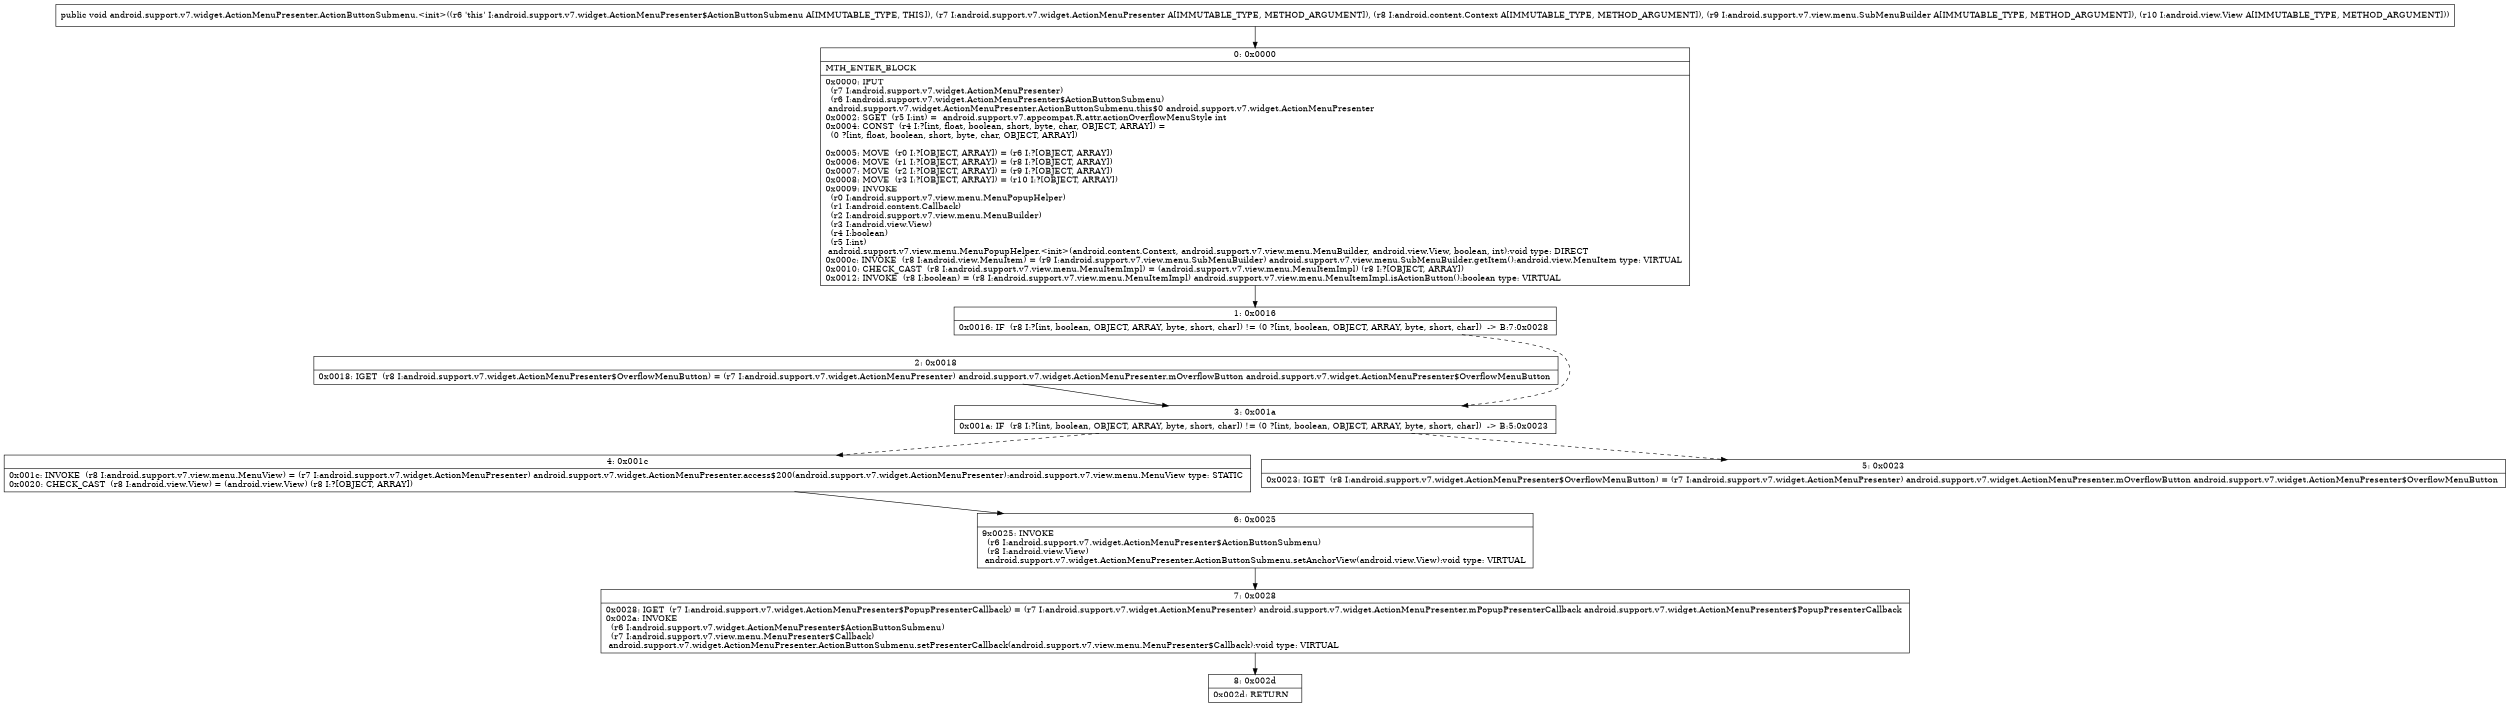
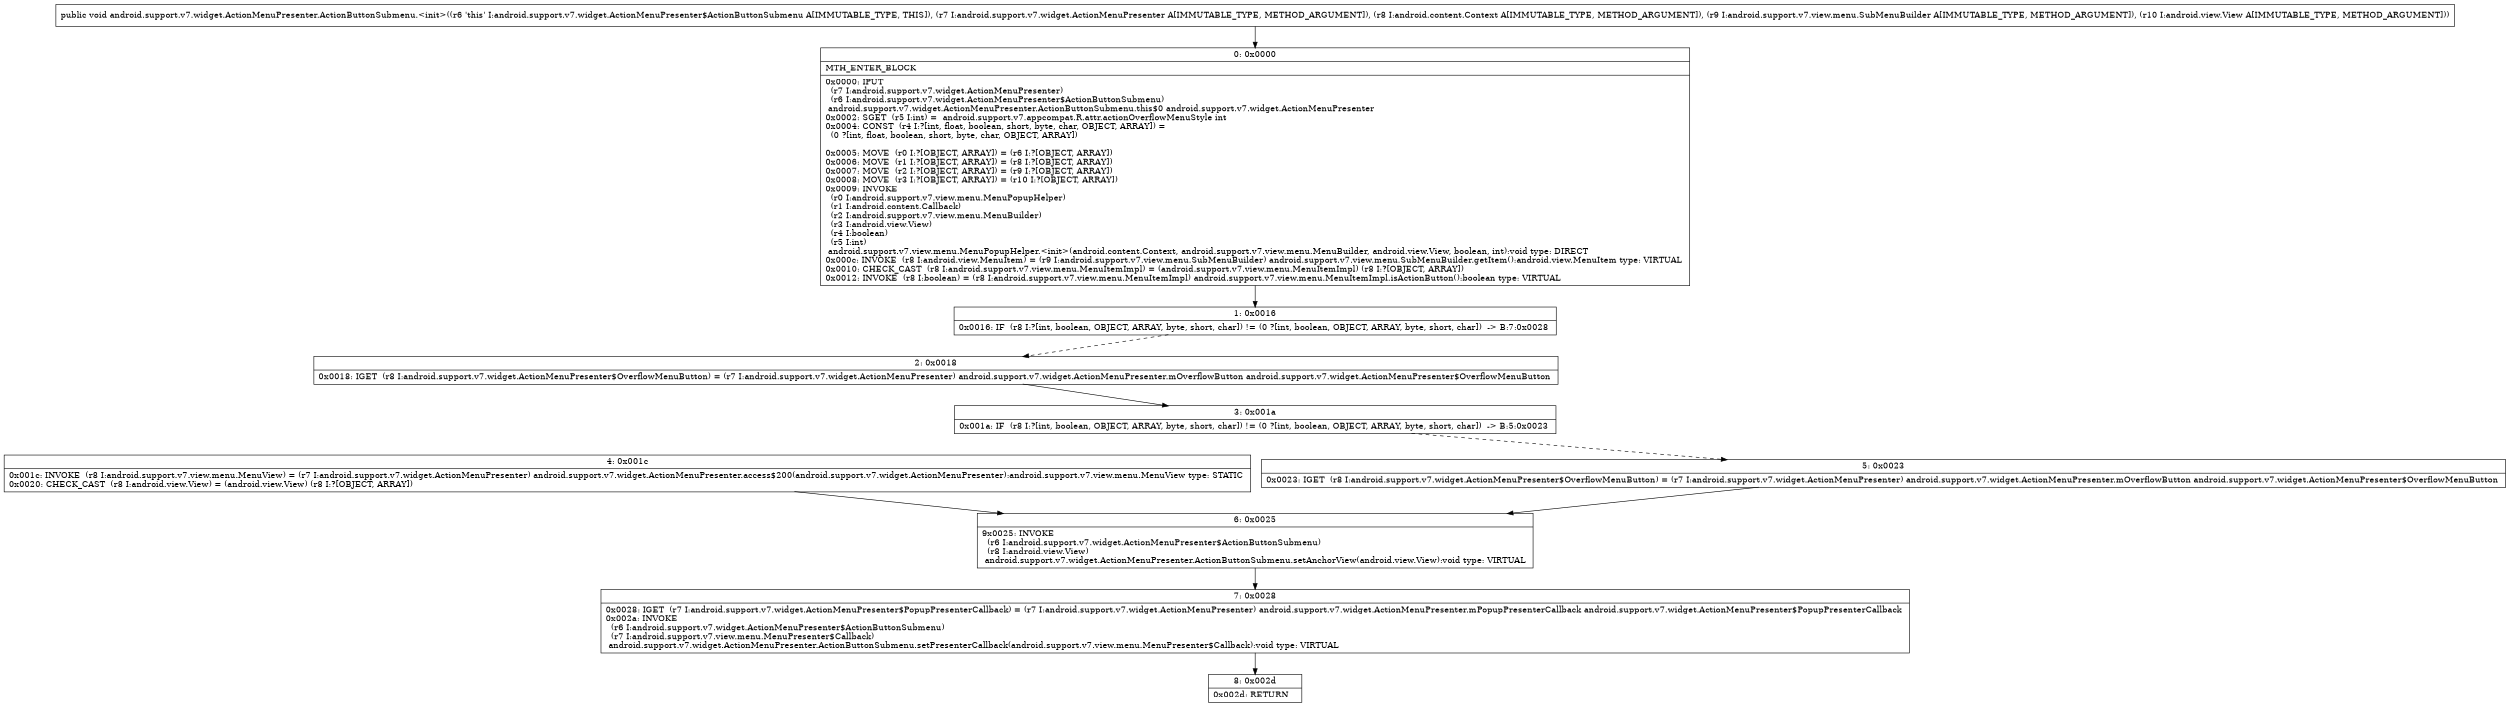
edge "1: 0x0016" -> "3: 0x001a": now "1: 0x0016" -> "2: 0x0018"
edge "3: 0x001a" -> "4: 0x001c": removed
edge "5: 0x0023" -> "6: 0x0025": added
